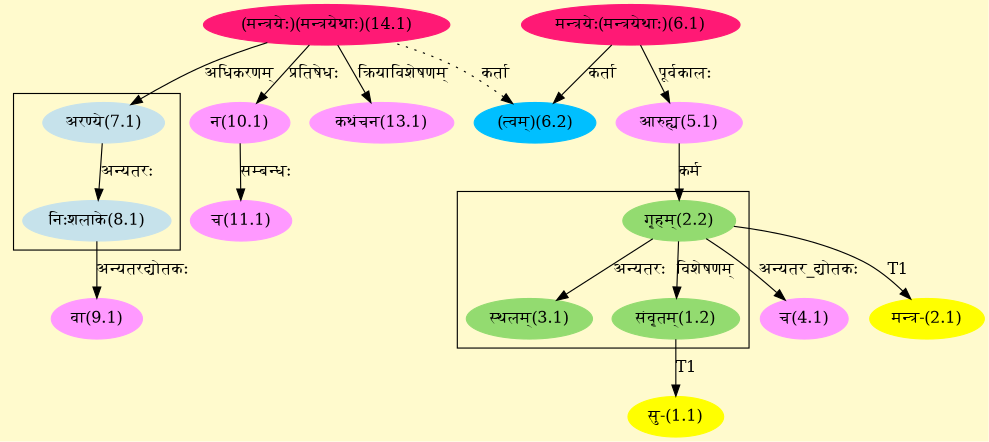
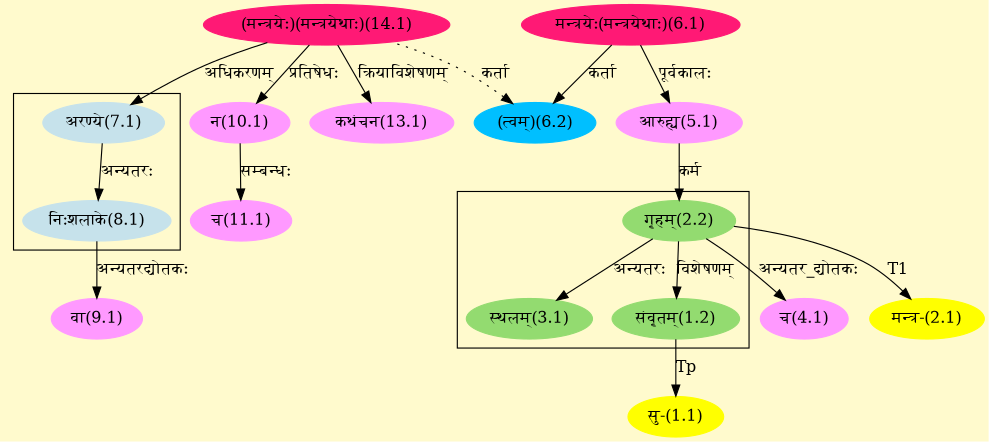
edge "संवृतम्(1.2)" -> "सु-(1.1)": label "T1" -> "Tp"
